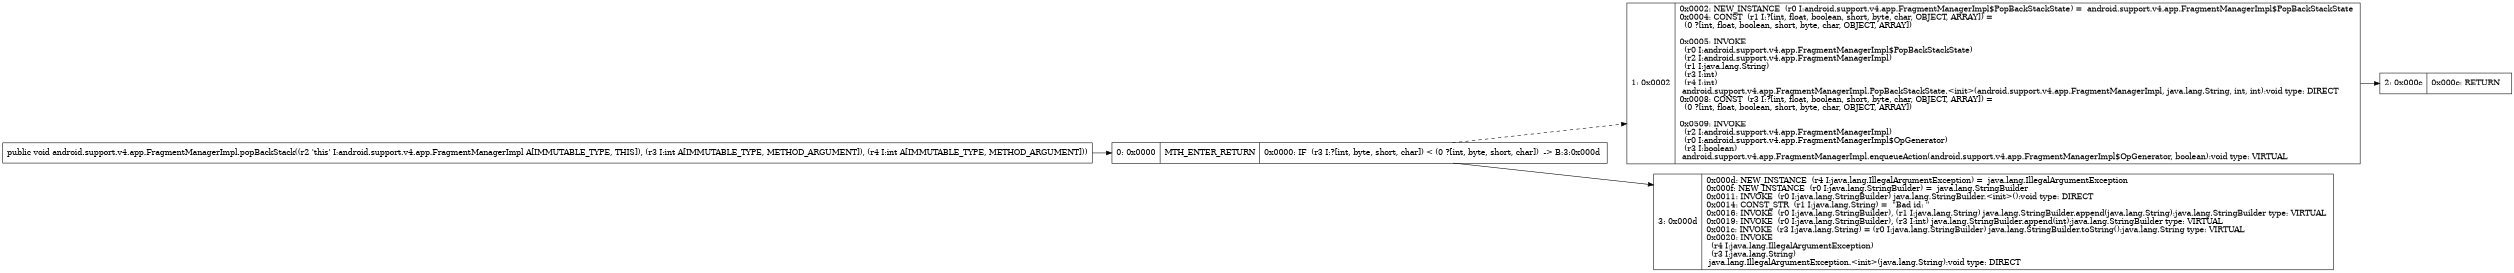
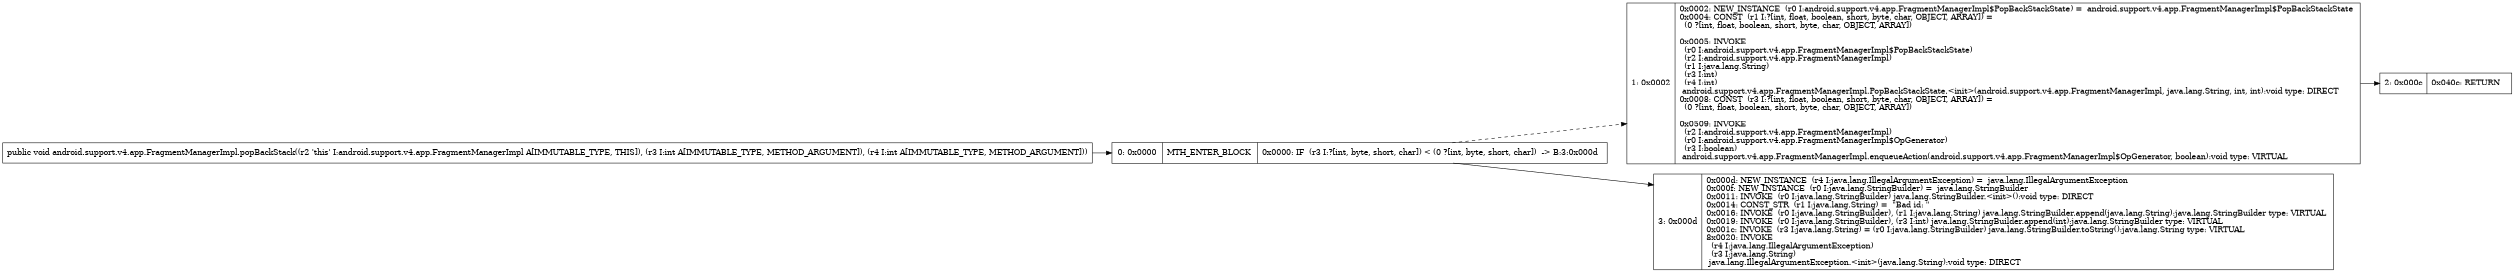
node "2: 0x000c": text "0x000c: RETURN" -> "0x040c: RETURN"
node "0: 0x0000": text "MTH_ENTER_RETURN" -> "MTH_ENTER_BLOCK"
node "3: 0x000d": text "0x0020: INVOKE" -> "8x0020: INVOKE"
